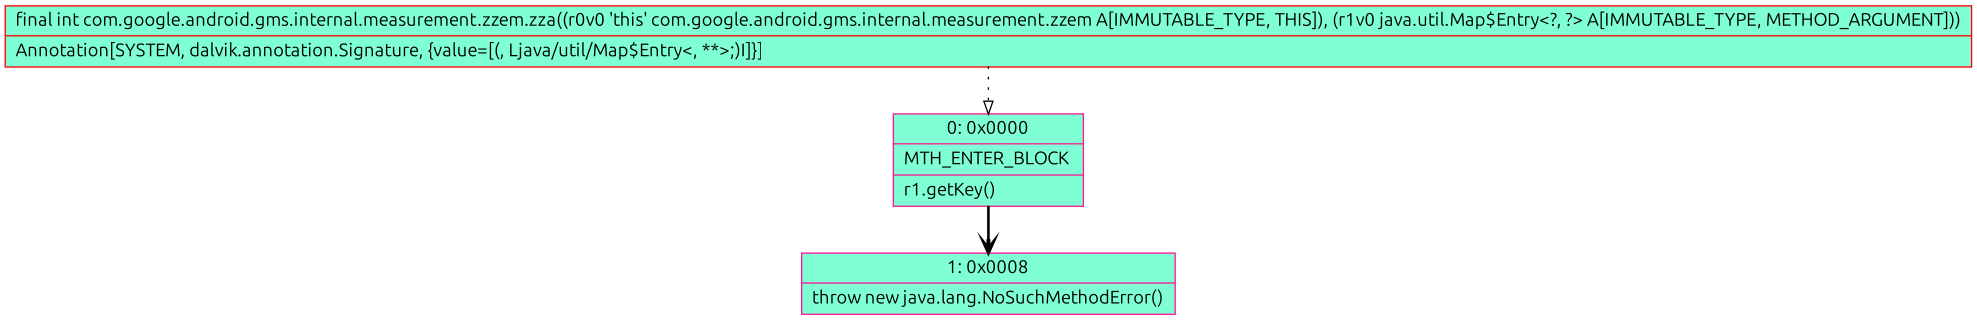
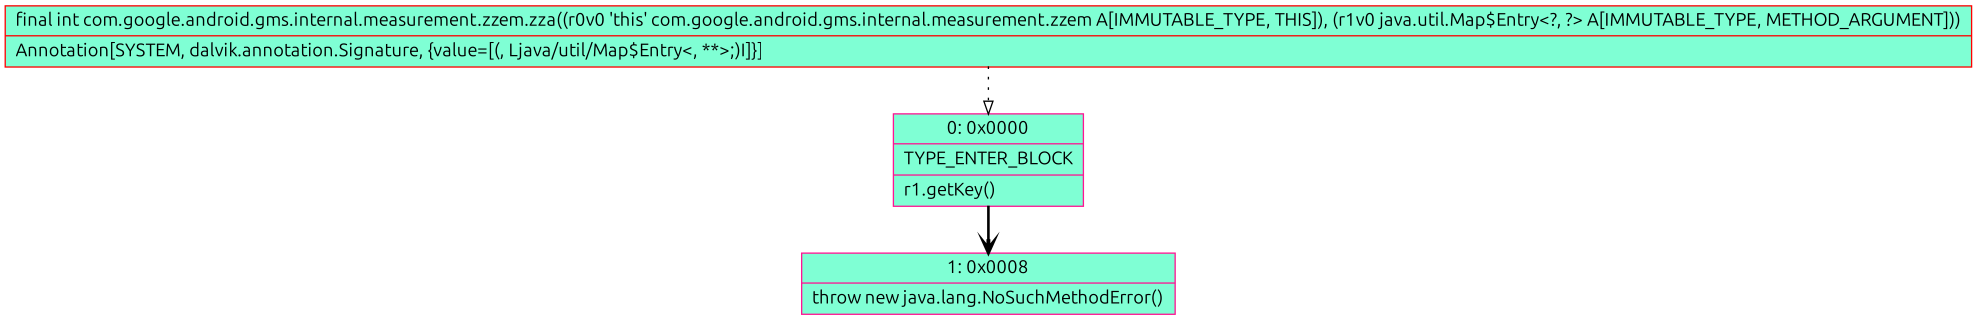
node "0: 0x0000": text "MTH_ENTER_BLOCK" -> "TYPE_ENTER_BLOCK"
